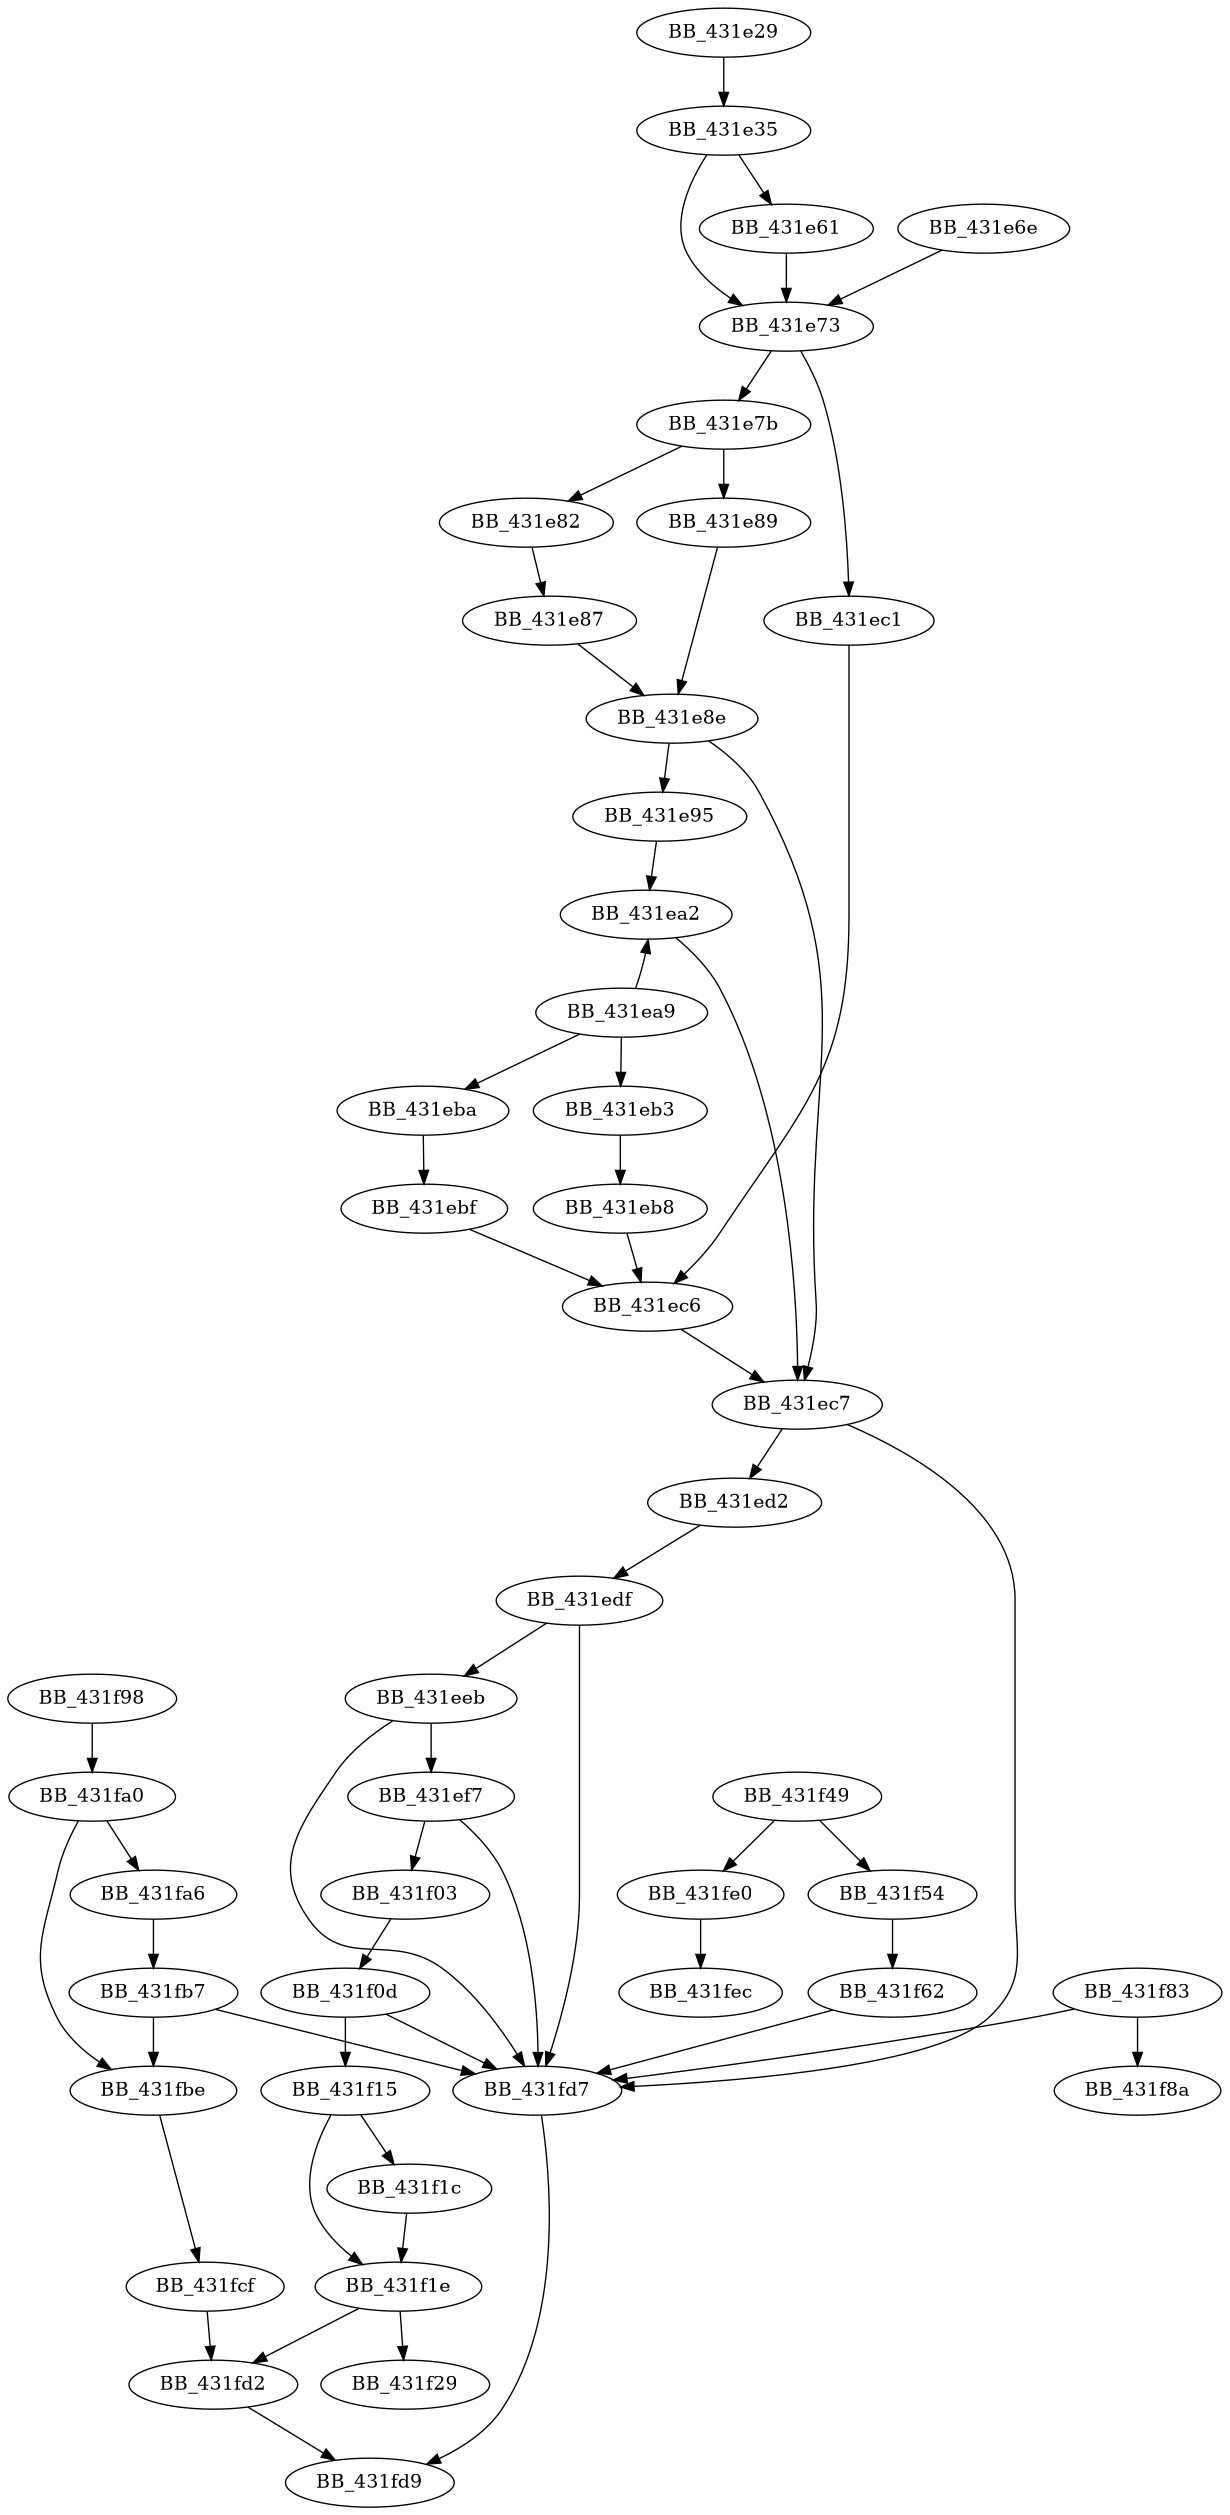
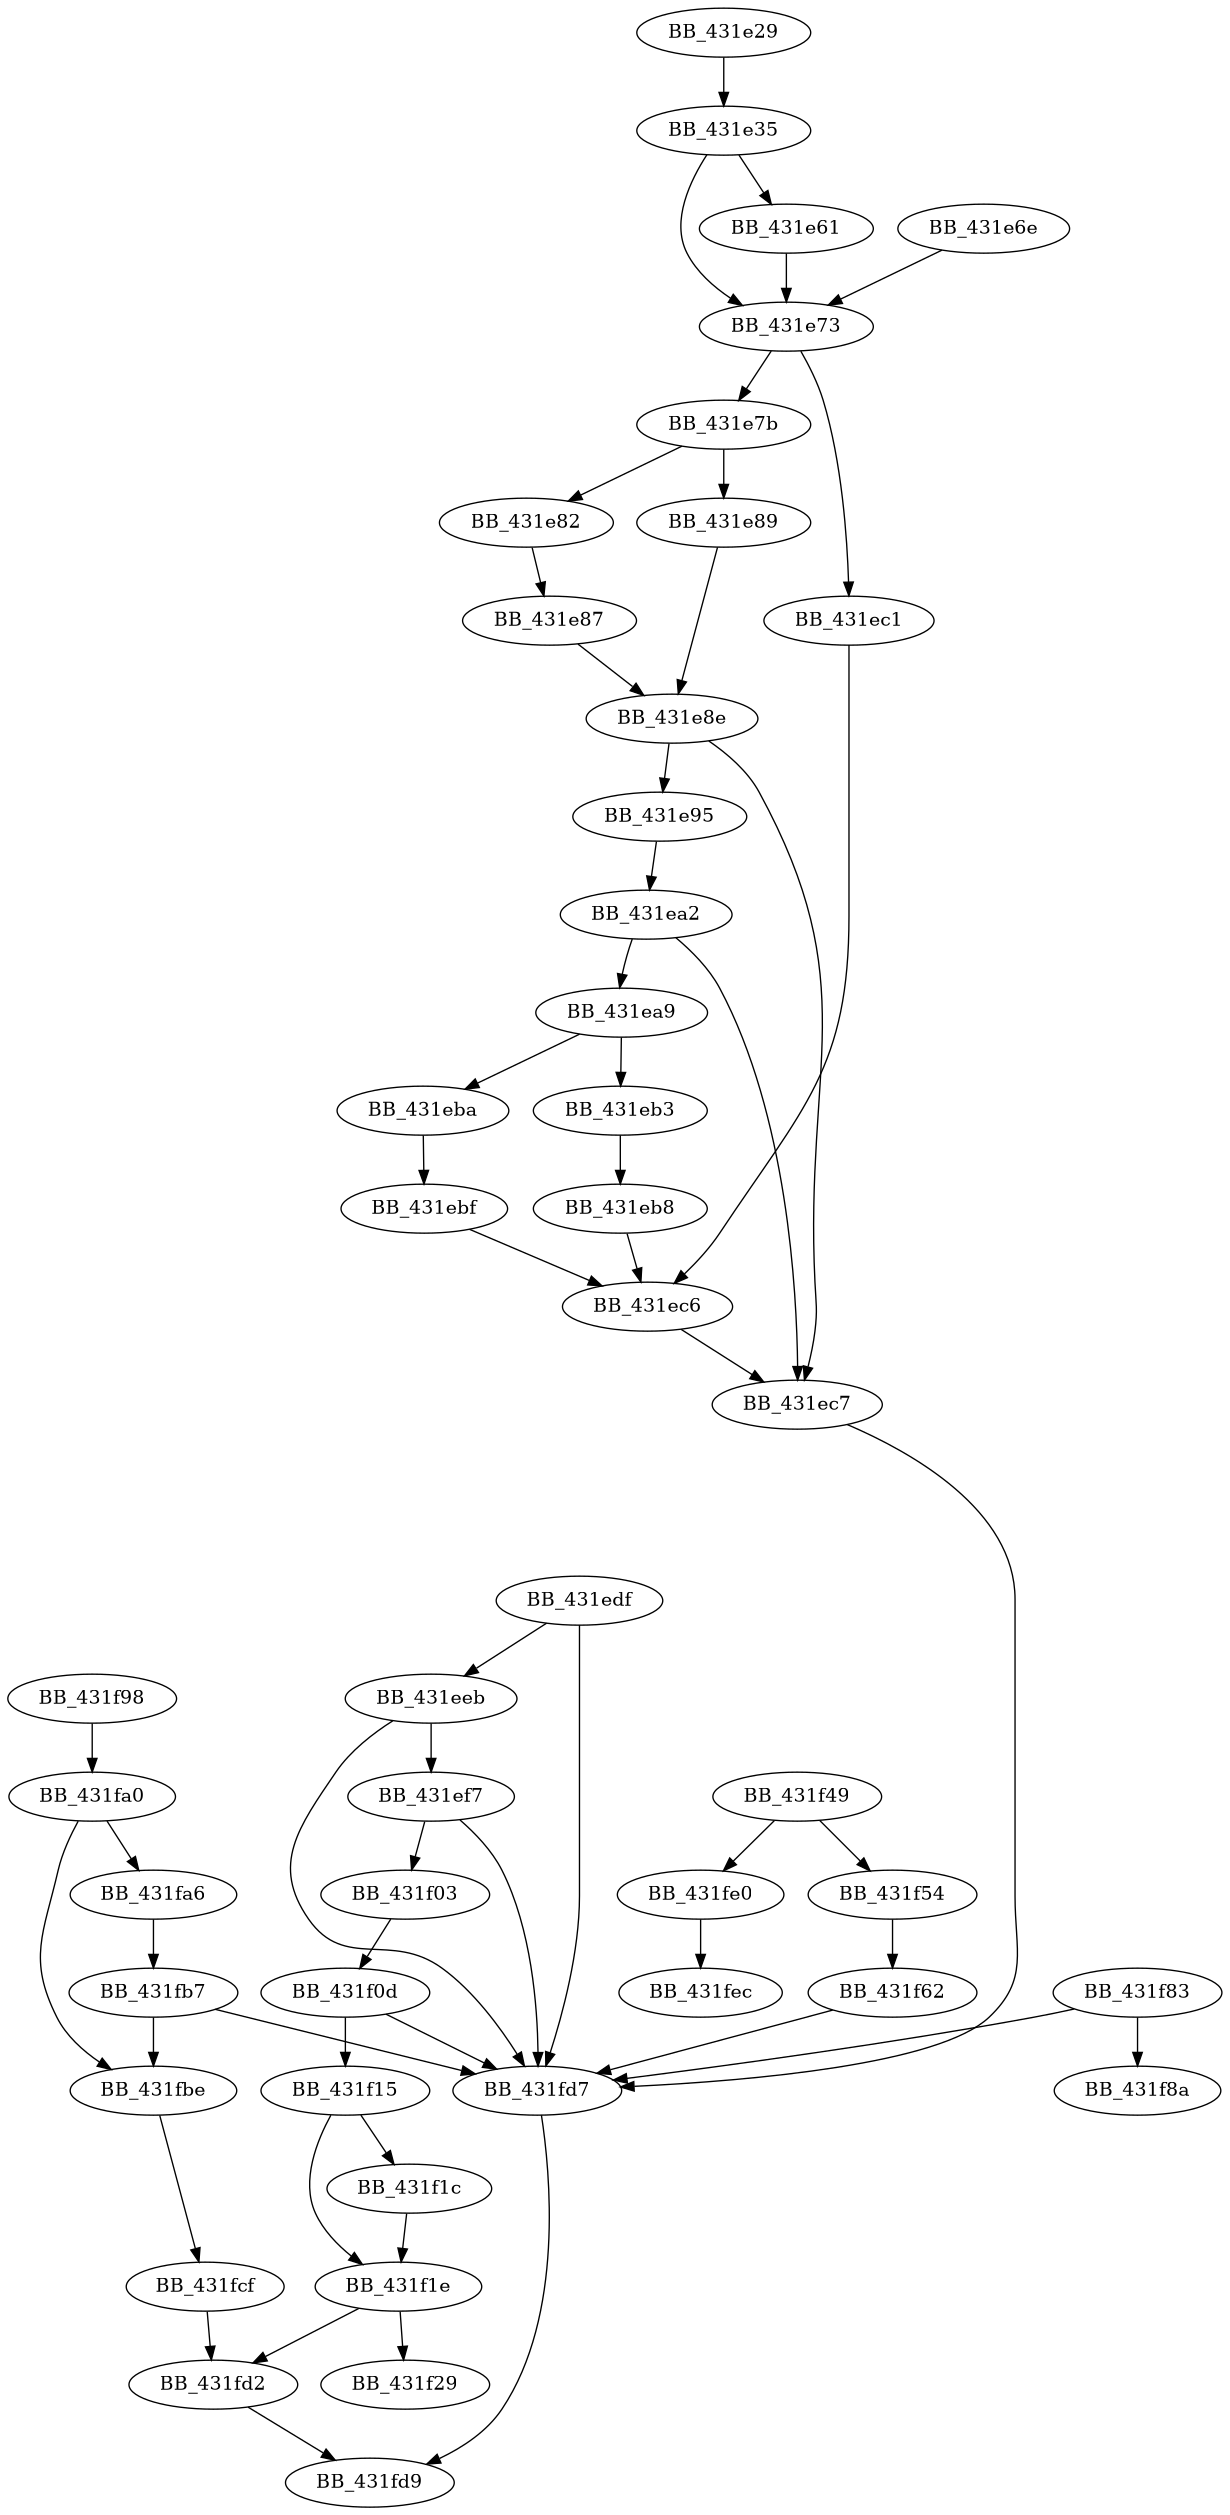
edge "BB_431ea9" -> "BB_431ea2": reversed
node "BB_431ed2": removed
